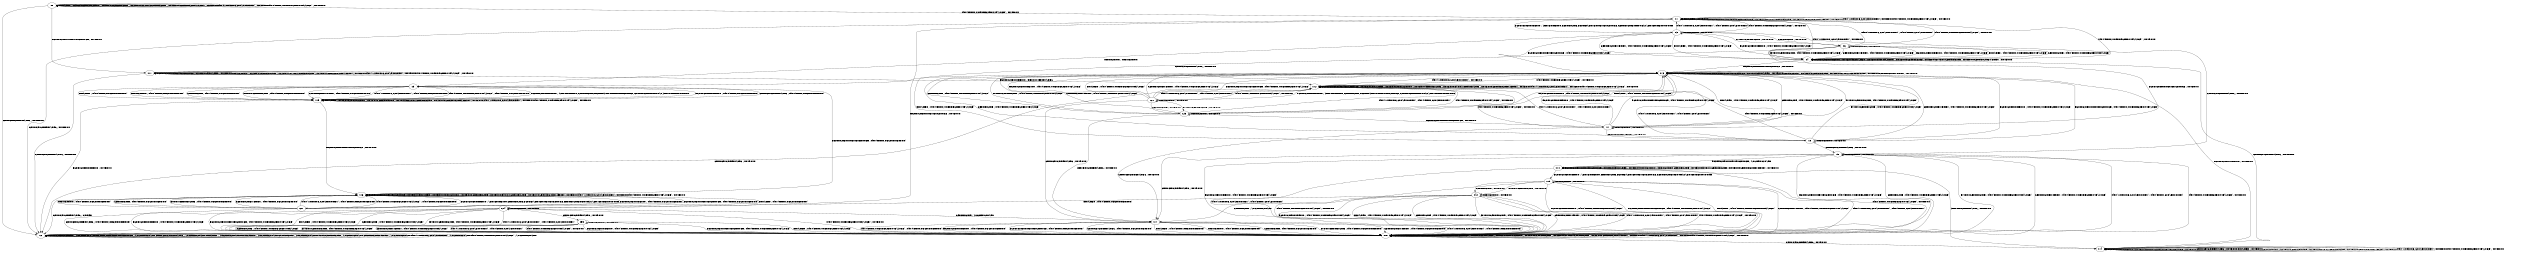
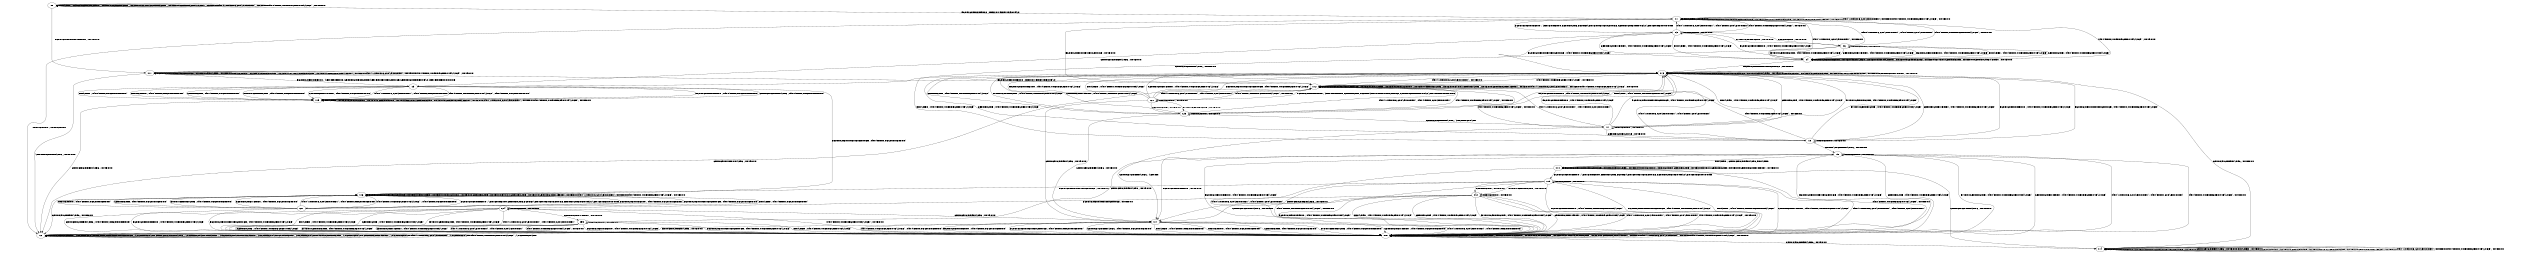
edge "s0" -> "s1": label "Alert(FATAL,UNEXPECTED_MESSAGE) / TIMEOUT" -> "ECDH_CLIENT_HELLO / HELLO_VERIFY_REQUEST"
edge "s1" -> "s24": now "s1" -> "s12"
edge "s0" -> "s11": label "ECDH_CLIENT_KEY_EXCHANGE / TIMEOUT" -> "ECDH_CLIENT_KEY_HELLO / TIMEOUT"
edge "s3" -> "s9": now "s55" -> "s9"
edge "s3" -> "s5": label "APPLICATION / APPLICATION" -> "CHANGE_CIPHER_SPEC / TIMEOUT"
edge "s4" -> "s14": removed, label "CHANGE_CIPHER_SPEC / TIMEOUT"
edge "s11" -> "s12": label "ECDH_CLIENT_HELLO / HELLO_VERIFY_SPEC" -> "ECDH_CLIENT_HELLO / HELLO_VERIFY_REQUEST"
edge "s15" -> "s5": now "s11" -> "s5"
edge "s0" -> "s2": now "s17" -> "s2"
edge "s6" -> "s7": removed, label "ECDH_CLIENT_KEY_EXCHANGE / TIMEOUT"
edge "s23" -> "s7": label "ECDH_CLIENT_KEY_EXCHANGE / TIMEOUT" -> "CHANGE_CIPHER_SPEC / SOCKET_CLOSED"
edge "s1" -> "s2": label "CHANGE_CIPHER_SPEC / TIMEOUT" -> "APPLICATION / APPLICATION"
edge "s7" -> "s8": label "CERTIFICATE_VERIFY / TIMEOUT" -> "CERTIFICATE_CLOSE / TIMEOUT"
edge "s8" -> "s9": label "CHANGE_CIPHER_SPEC / TIMEOUT" -> "REQUEST_CIPHER_SPEC / TIMEOUT"
edge "s11" -> "s2": label "CHANGE_CIPHER_SPEC / TIMEOUT" -> "SERVER_CIPHER_SPEC / TIMEOUT"
edge "s15" -> "s16": now "s19" -> "s16"
edge "s12" -> "s2": label "CHANGE_CIPHER_SPEC / TIMEOUT" -> "CHANGE_TIMEOUT_SPEC / TIMEOUT"
edge "s9" -> "s10": label "ECDH_CLIENT_KEY_EXCHANGE / SOCKET_CLOSED" -> "FINISHED / CHANGE_CIPHER_SPEC,FINISHED"
edge "s13" -> "s14": label "ECDH_CLIENT_HELLO / TIMEOUT" -> "CHANGE_CIPHER_SPEC / TIMEOUT"
edge "s15" -> "s2": label "ECDH_CLIENT_HELLO / TIMEOUT" -> "CHANGE_CIPHER_SPEC / TIMEOUT"
edge "s23" -> "s17": label "SERVER_CIPHER_SPEC / TIMEOUT" -> "CHANGE_CIPHER_SPEC / TIMEOUT"
edge "s7" -> "s17": label "CHANGE_CIPHER_SPEC / TIMEOUT" -> "CHANGE_CIPHER_SPEC / SERVER"
edge "s19" -> "s17": added, label "CHANGE_CIPHER_SPEC / TIMEOUT"
edge "s9" -> "s17": label "CHANGE_CIPHER_SPEC / TIMEOUT" -> "ECDH_CLIENT_HELLO / TIMEOUT"
edge "s42" -> "s24": label "FINISHED / Alert(FATAL,DECRYPT_ERROR)" -> "ECDH_CLIENT_KEY_EXCHANGE / TIMEOUT"
edge "s42" -> "s17": label "CERTIFICATE / SOCKET_CLOSED" -> "CHANGE_CIPHER_SPEC / TIMEOUT"
edge "s10" -> "s14": label "SERVER_CIPHER_SPEC / TIMEOUT" -> "CHANGE_CIPHER_SPEC / TIMEOUT"
edge "s16" -> "s2": label "CHANGE_CIPHER_SPEC / CIPHER" -> "CHANGE_CIPHER_SPEC / TIMEOUT"
edge "s24" -> "s55": label "CHANGE_CIPHER_SPEC / TIMEOUT" -> "CERTIFICATE_VERIFY / TIMEOUT"
edge "s24" -> "s17": label "CERTIFICATE / SOCKET_CLOSED" -> "CHANGE_CIPHER_SPEC / TIMEOUT"
